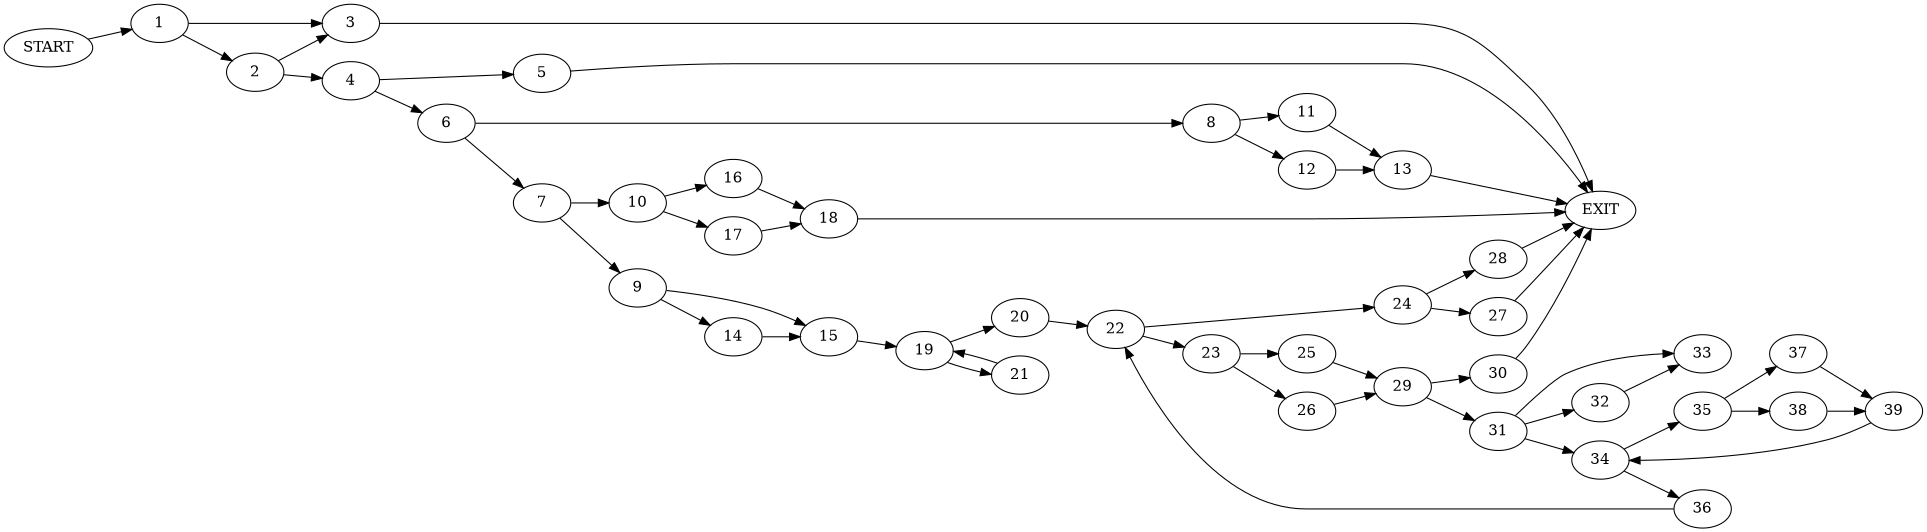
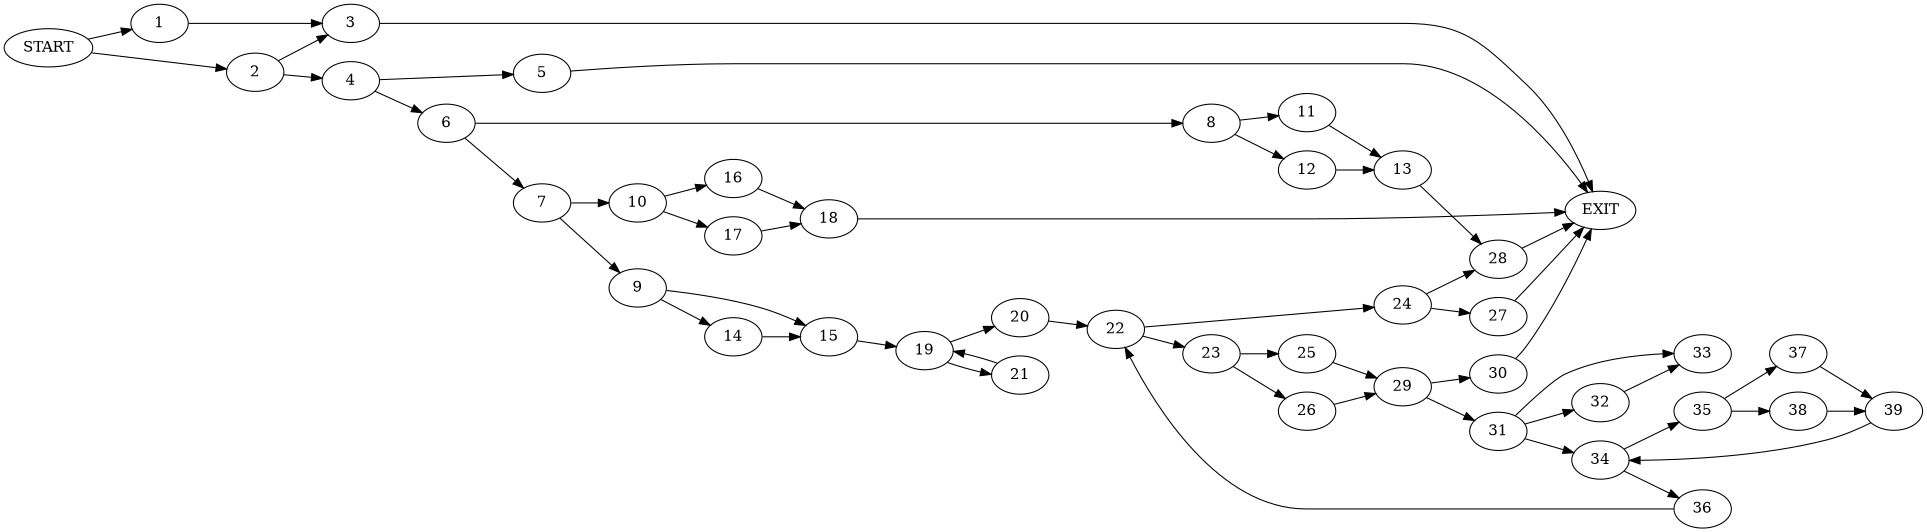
edge "1" -> "2": now "START" -> "2"
edge "13" -> "EXIT": now "13" -> "28"
